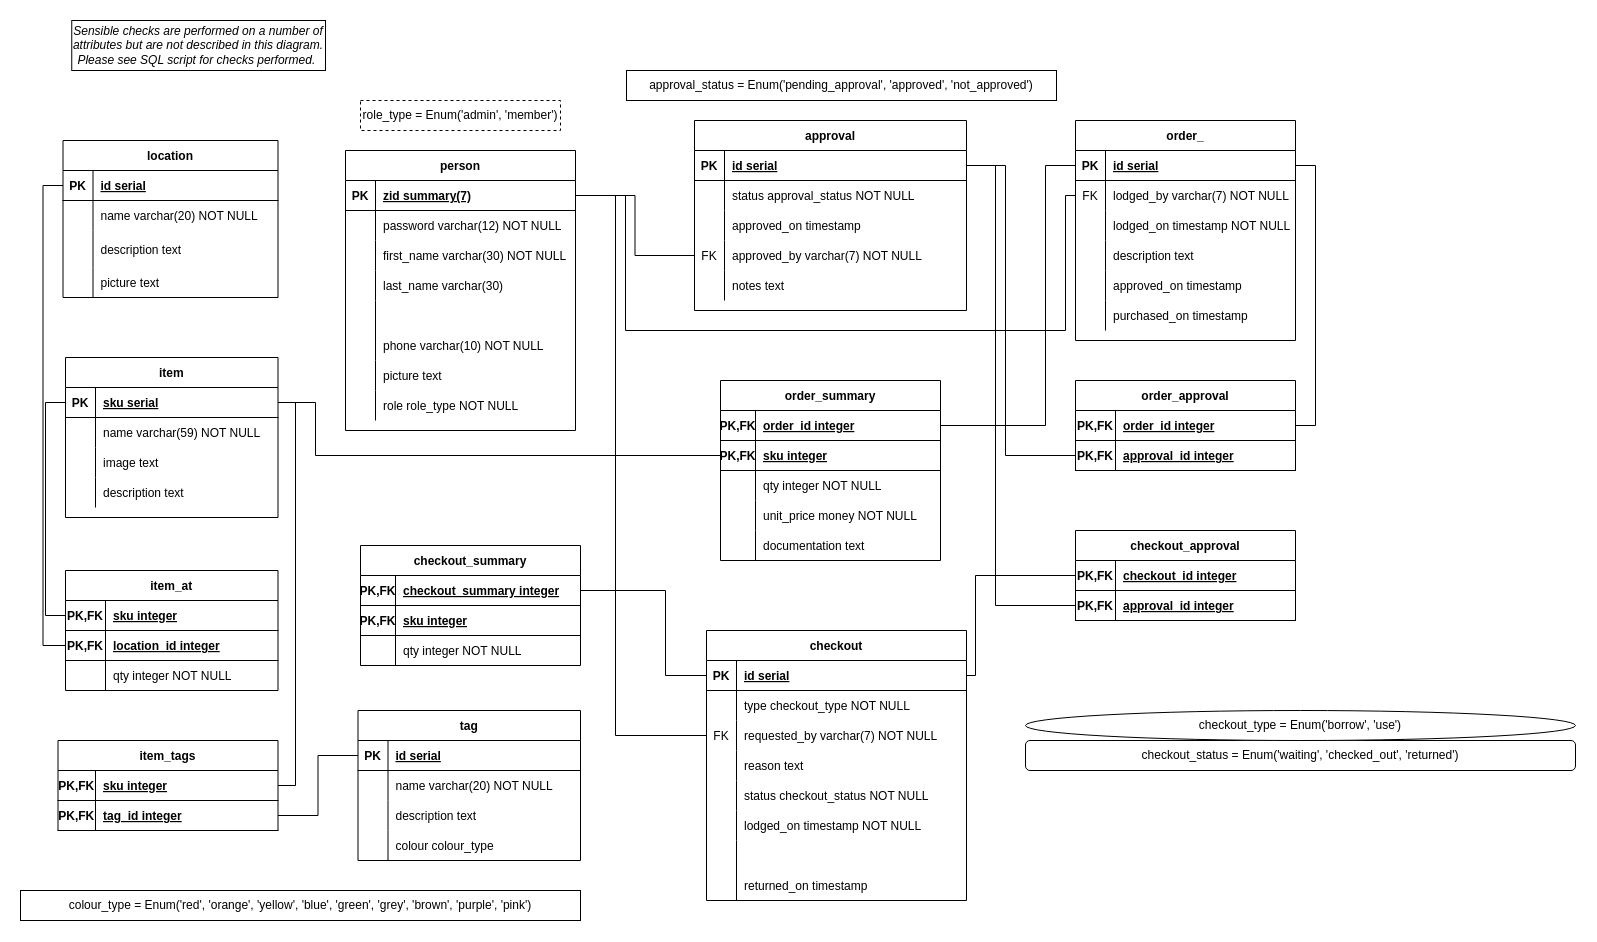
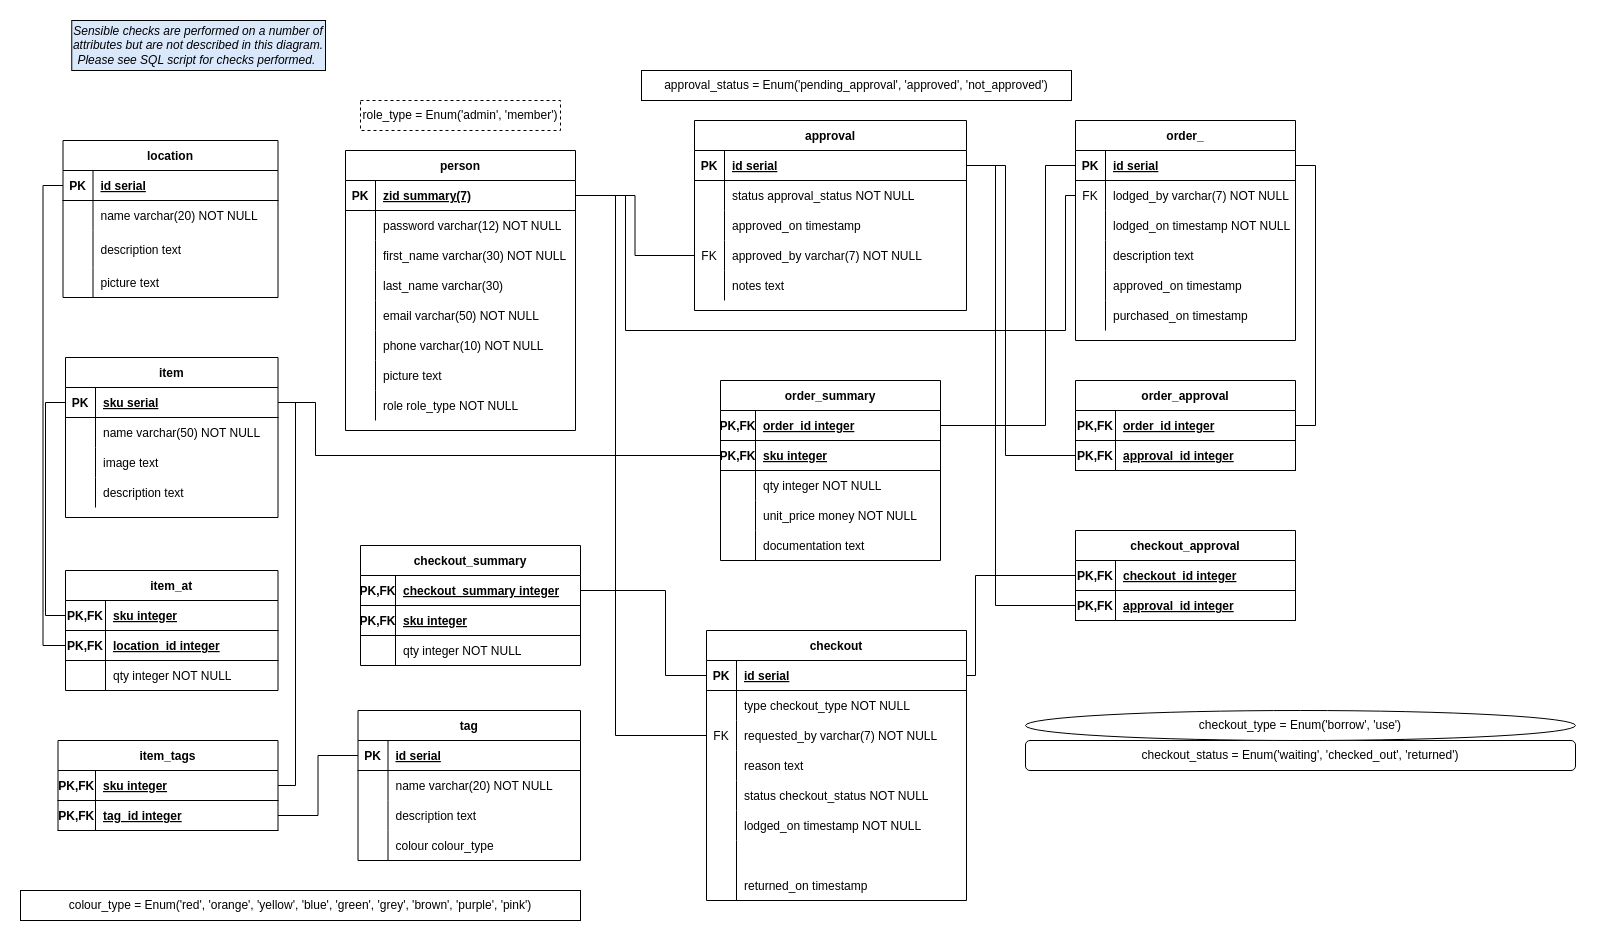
node "Sensible checks are performed on a number of attributes but are not described in this diagram. Please see SQL script for checks performed.": fillcolor #ffffff -> #dae8fc
node "approval_status = Enum('pending_approval', 'approved', 'not_approved')": moved (842, 86) -> (857, 86)
node "email varchar(50) NOT NULL": added
node "name varchar(59) NOT NULL": label "name varchar(59) NOT NULL" -> "name varchar(50) NOT NULL"
